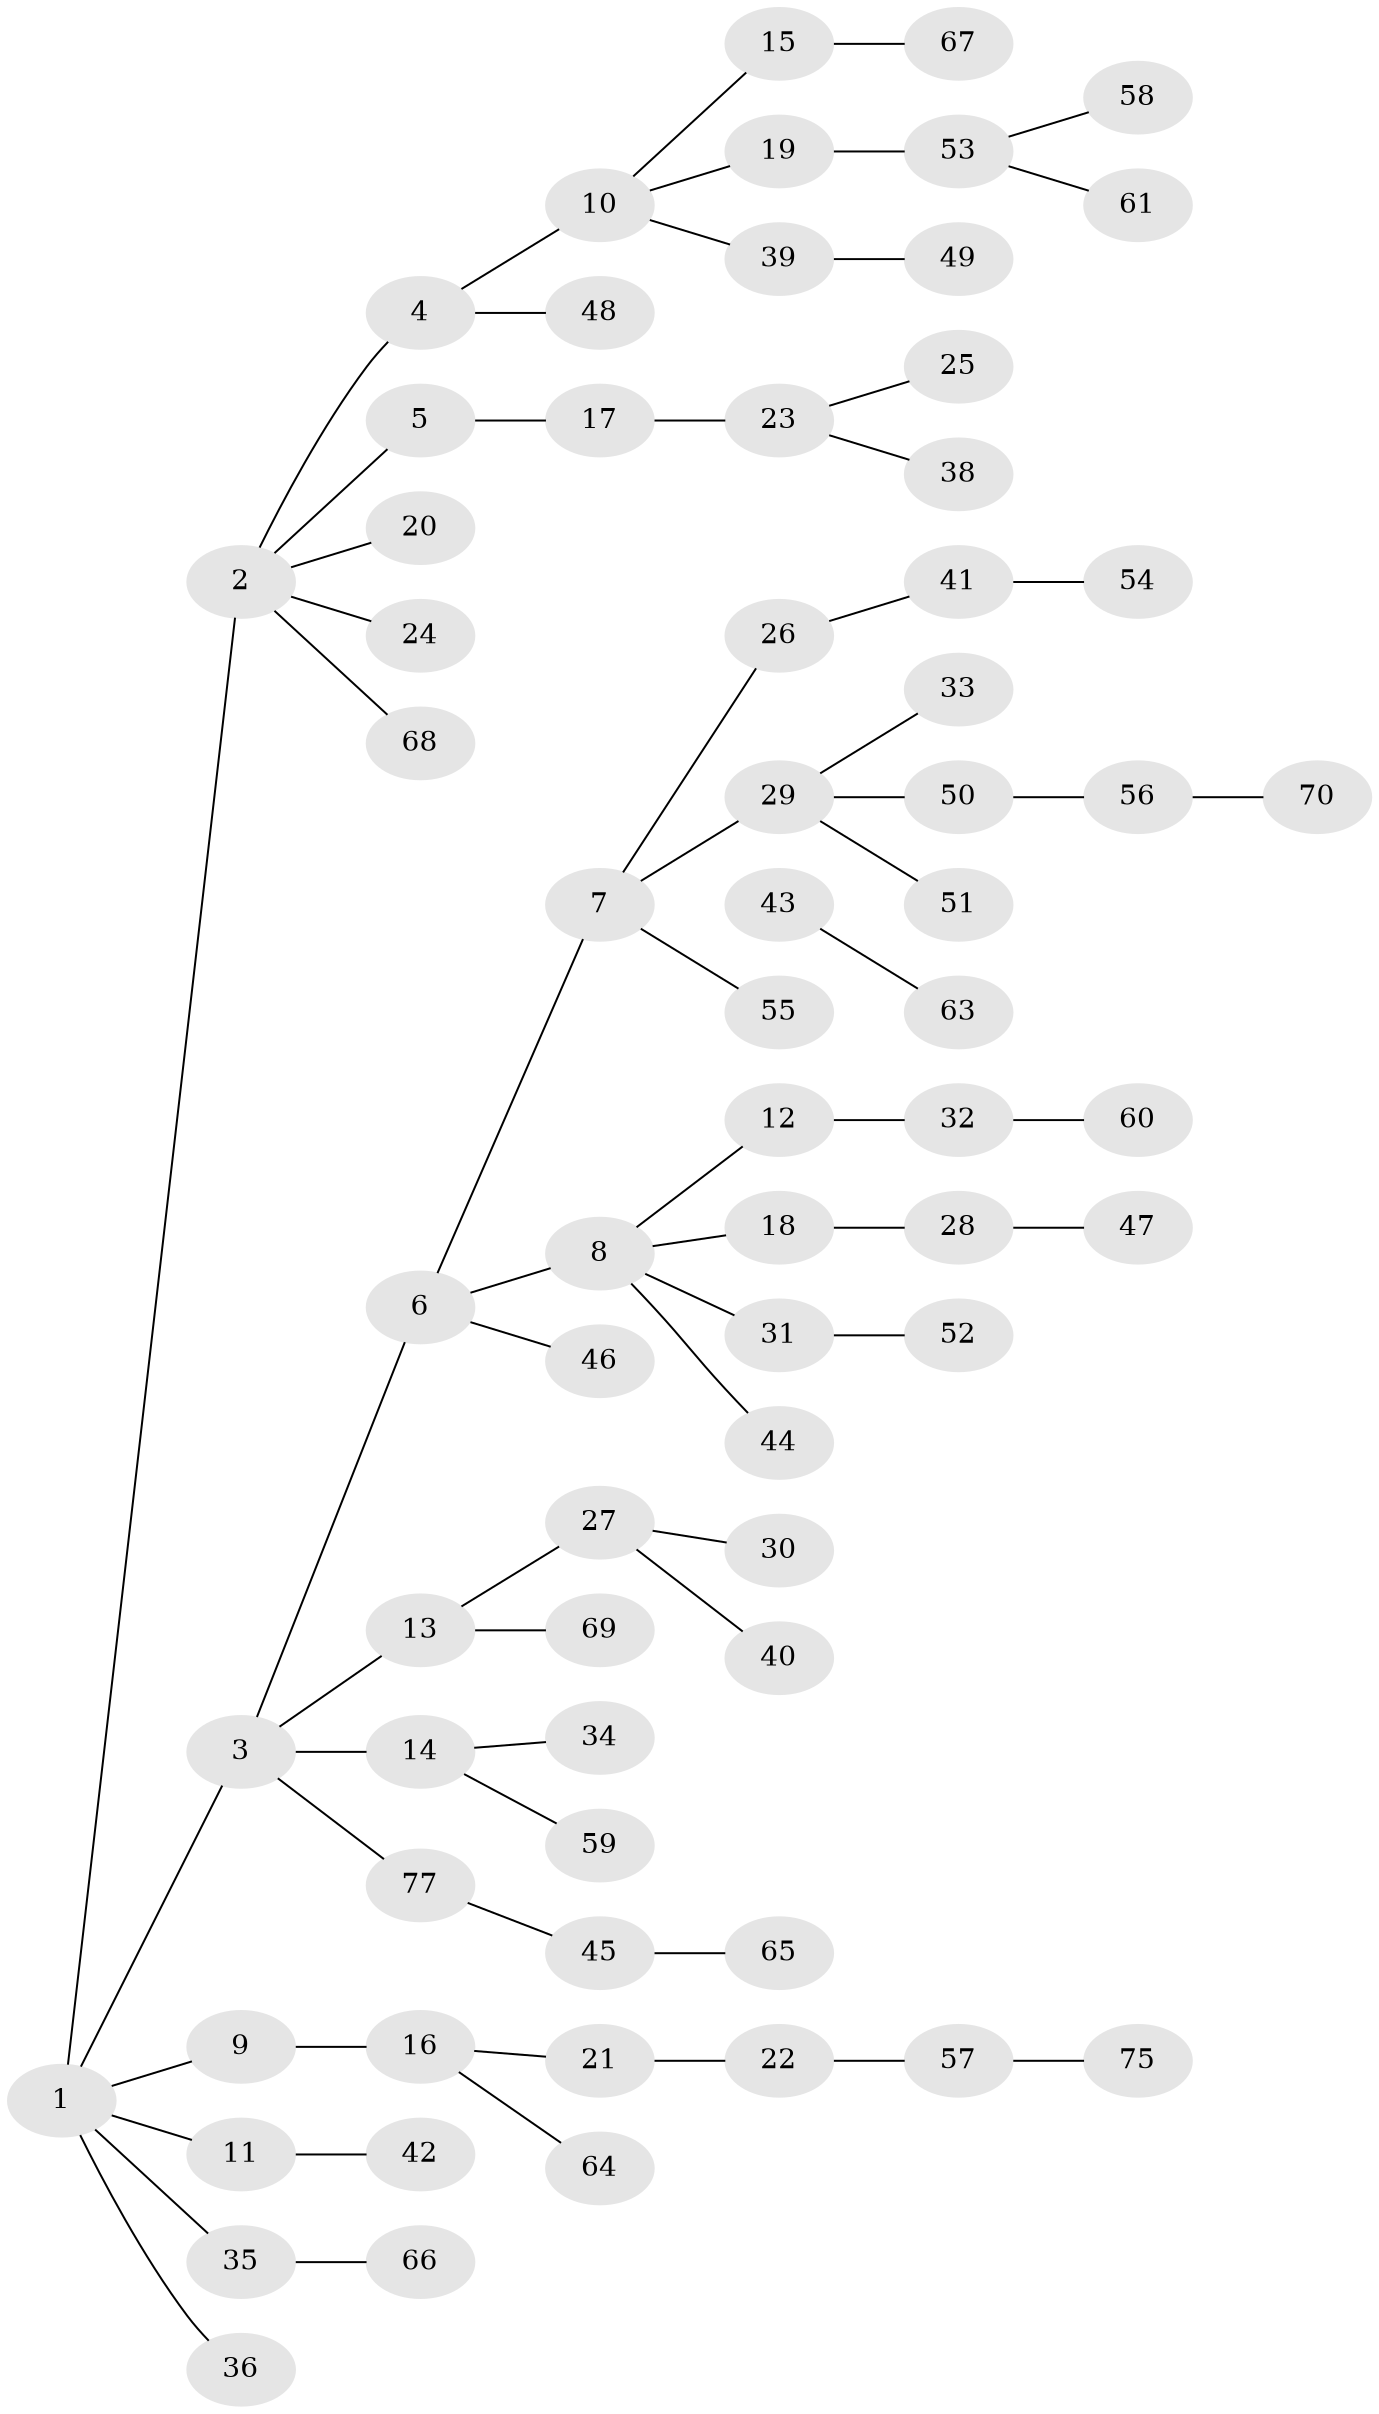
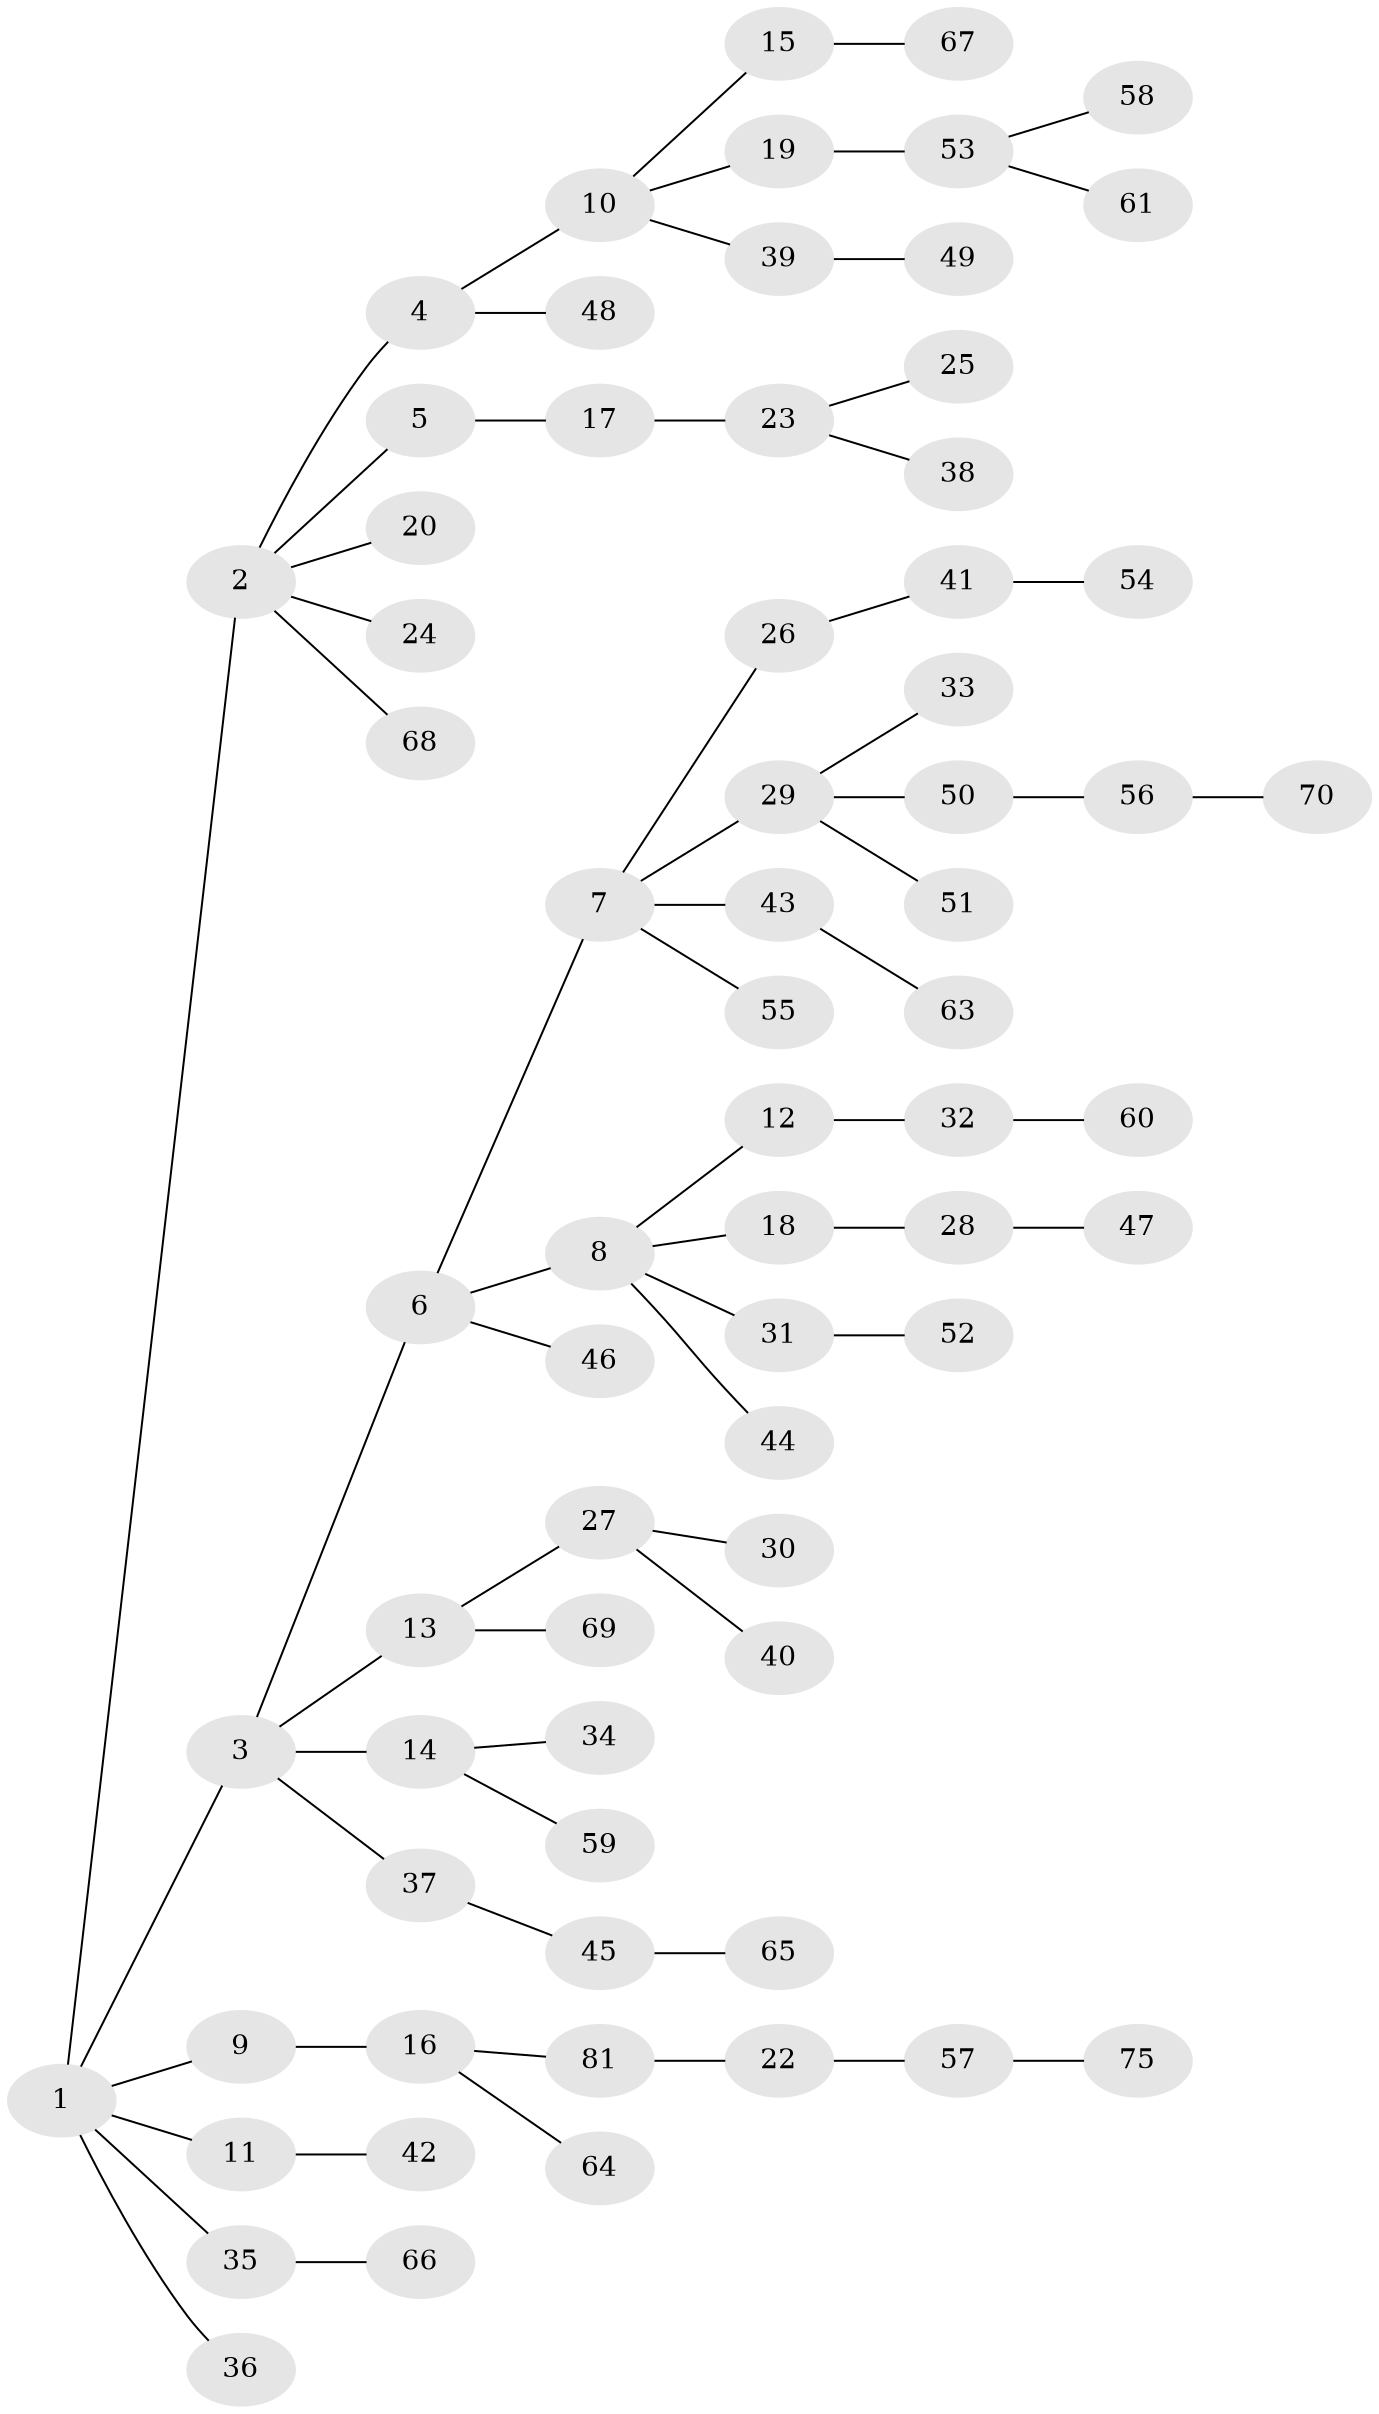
edge "7" -- "43": added
node "77": label "77" -> "37"
node "21": label "21" -> "81"
